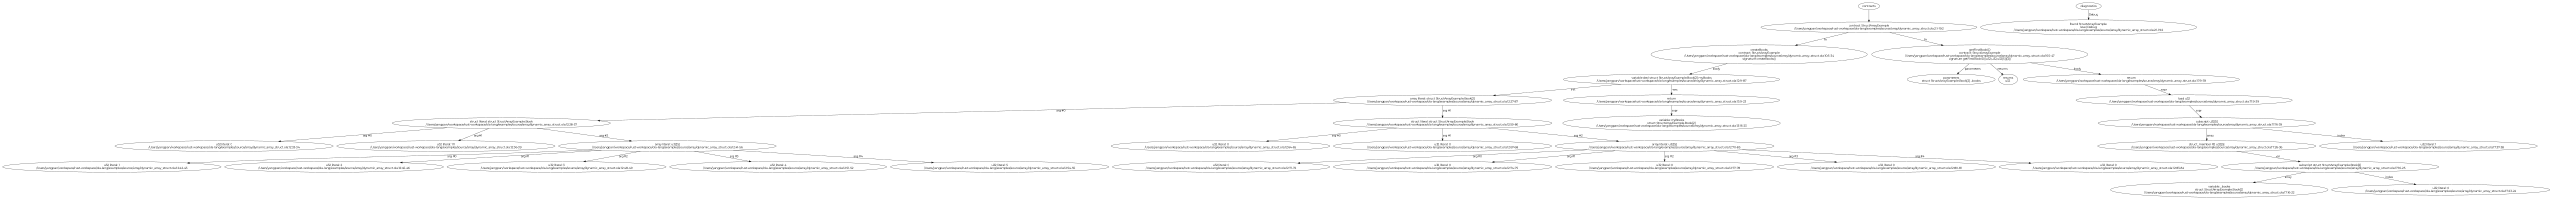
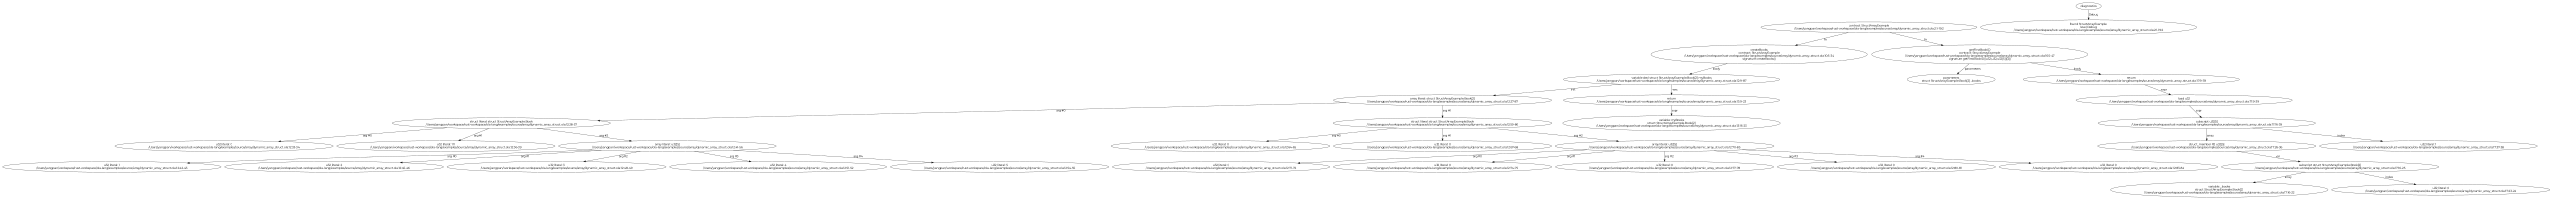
node "contracts": removed
node "returns u32": removed
